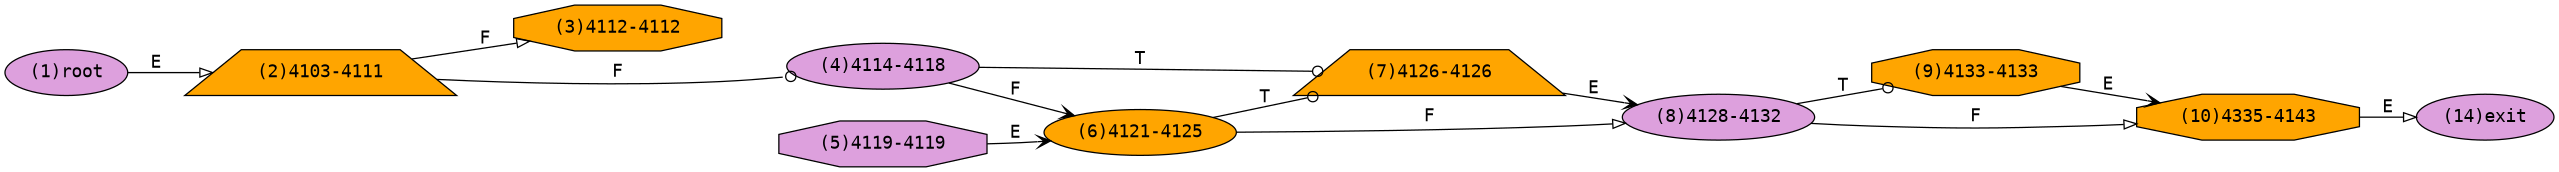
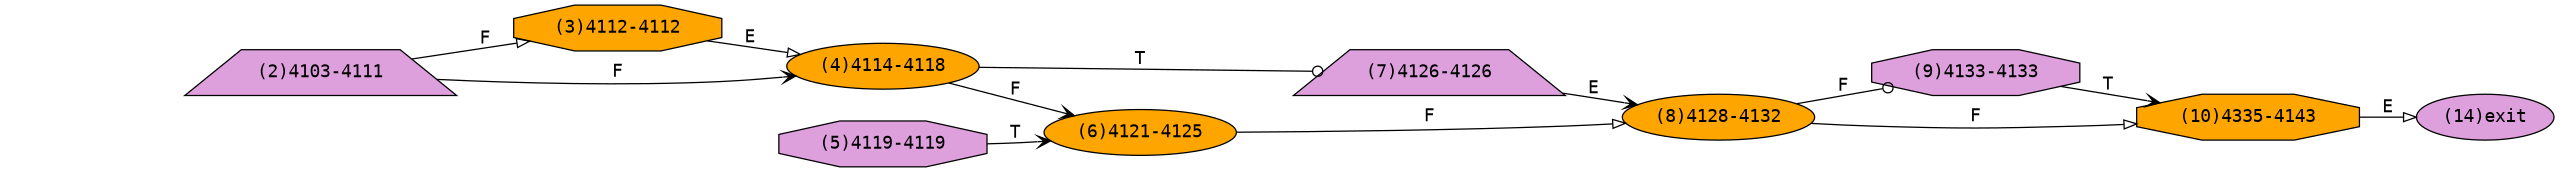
edge "(3)4112-4112" -> "(4)4114-4118": added, label "E"
node "(4)4114-4118": fillcolor plum -> orange
node "(1)root": removed
node "(2)4103-4111": fillcolor orange -> plum
node "(7)4126-4126": fillcolor orange -> plum
node "(9)4133-4133": fillcolor orange -> plum
edge "(2)4103-4111" -> "(4)4114-4118": arrowhead odot -> vee
edge "(9)4133-4133" -> "(10)4335-4143": label "E" -> "T"
edge "(8)4128-4132" -> "(9)4133-4133": label "T" -> "F"
edge "(6)4121-4125" -> "(7)4126-4126": removed, label "T"
node "(8)4128-4132": fillcolor plum -> orange
edge "(5)4119-4119" -> "(6)4121-4125": label "E" -> "T"
